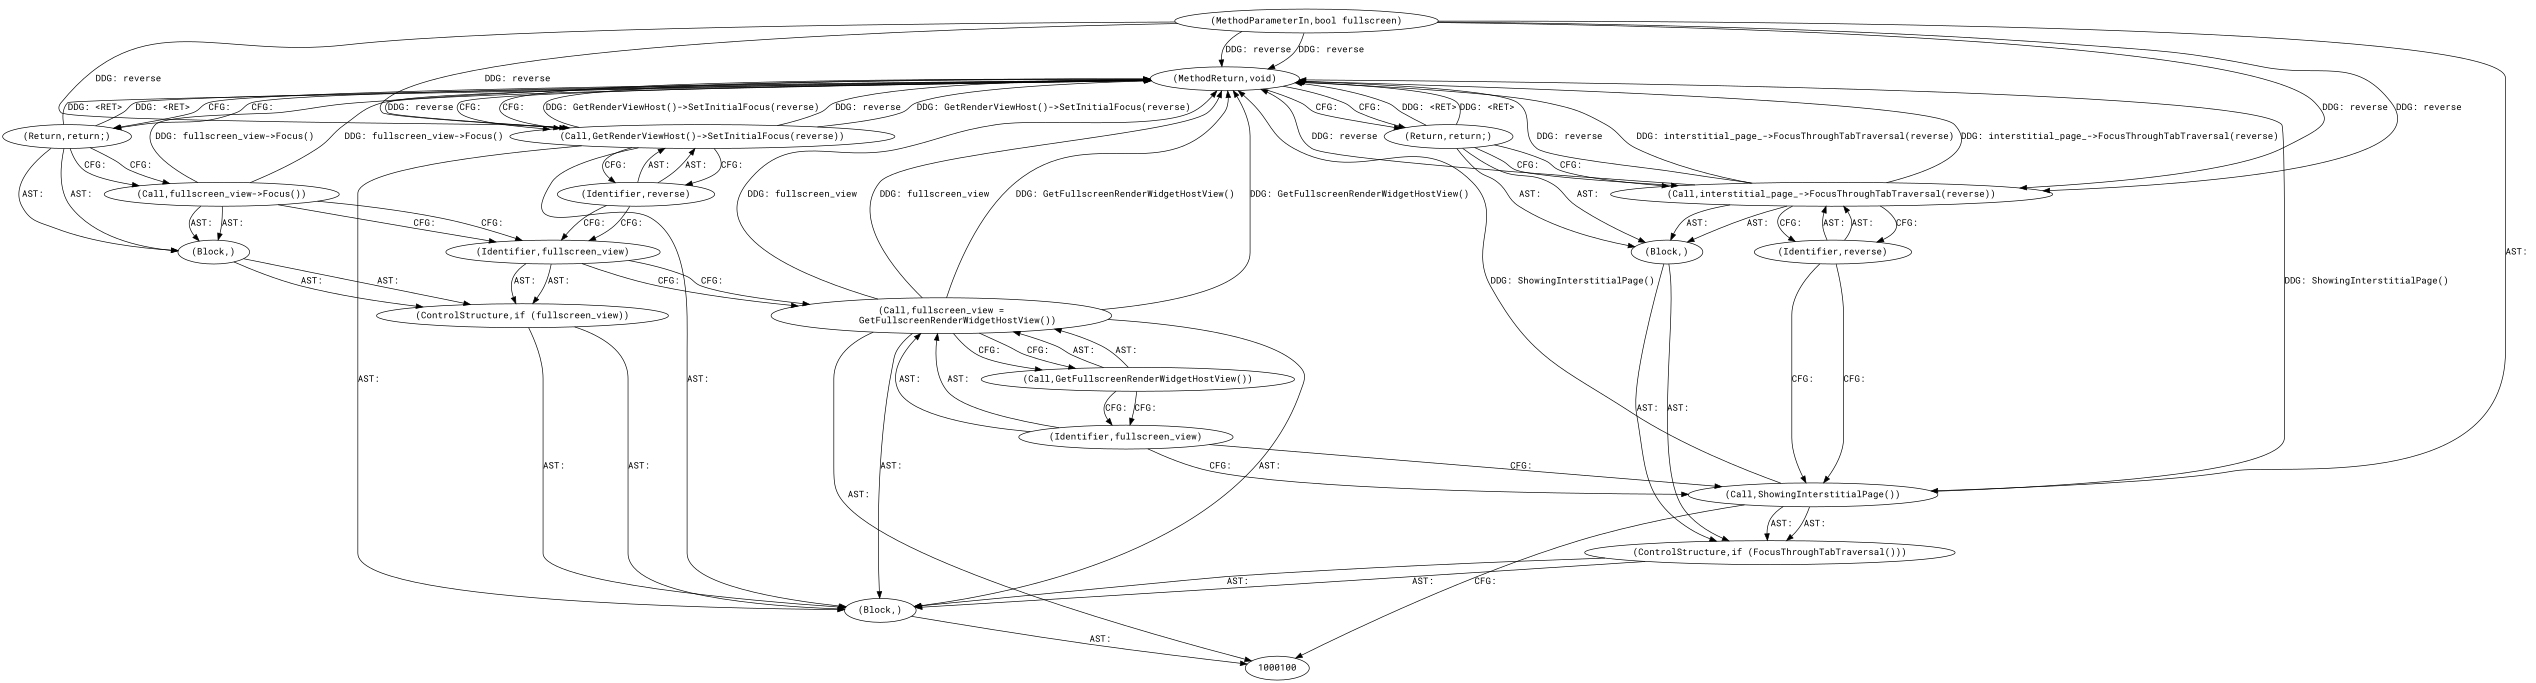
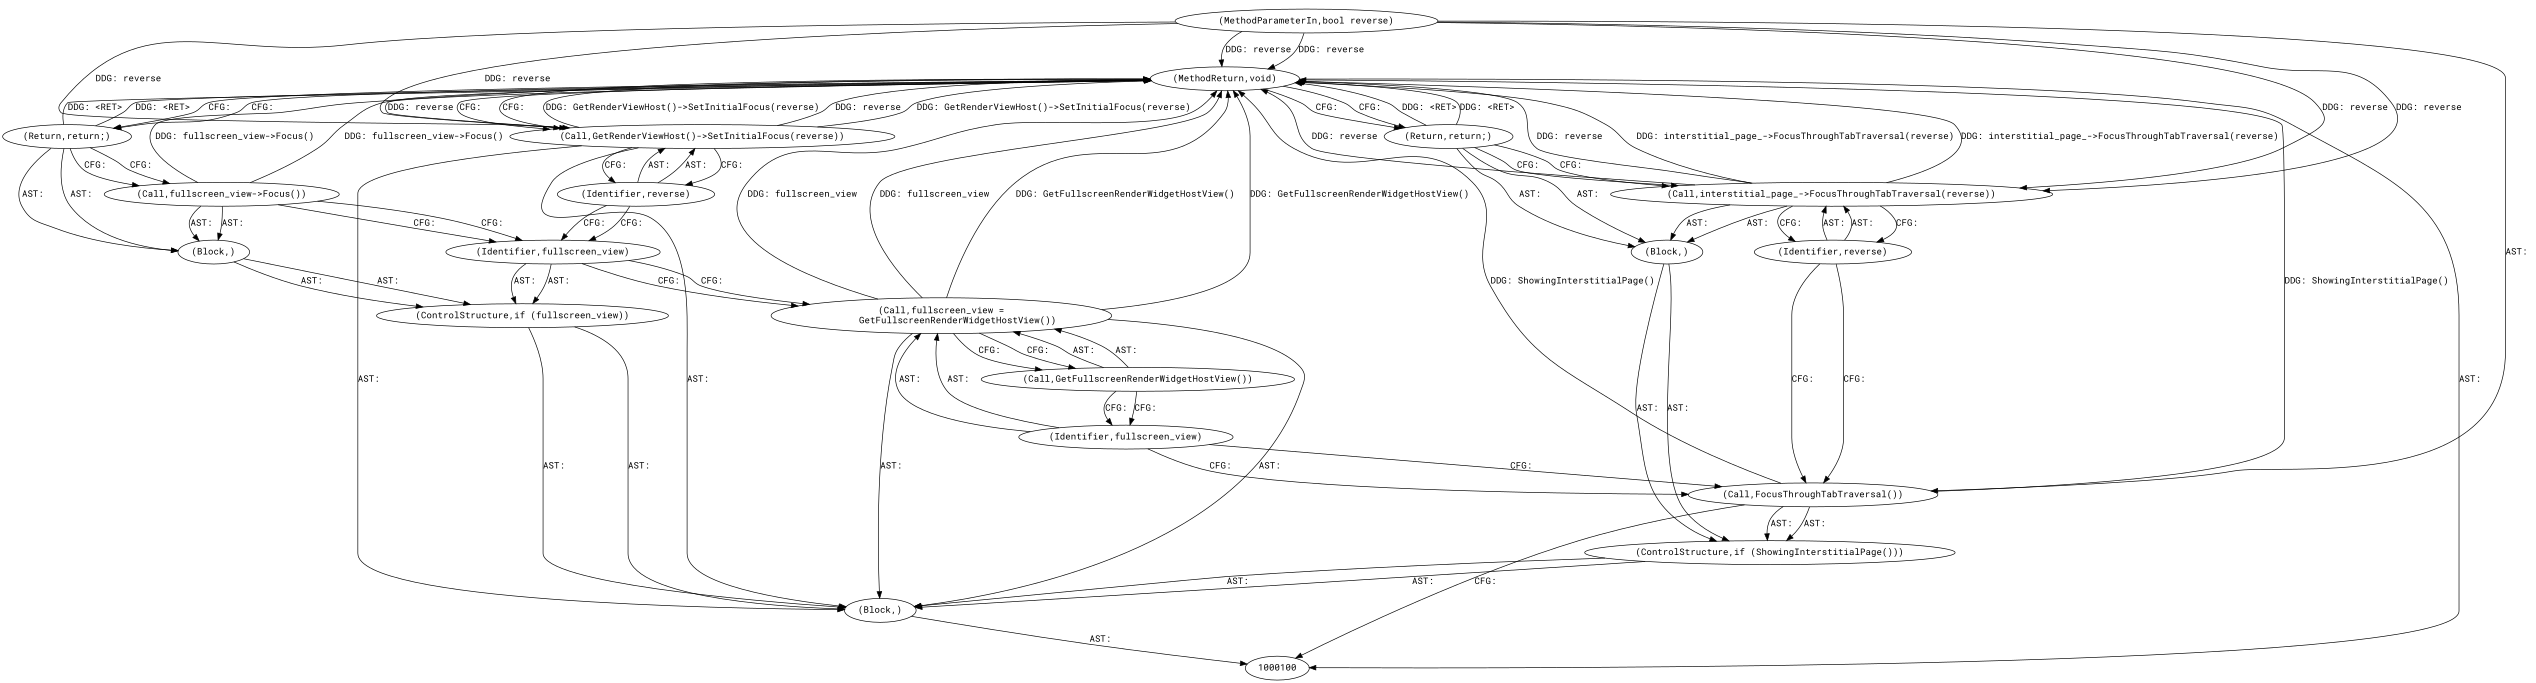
node "(MethodParameterIn,bool fullscreen)": label "(MethodParameterIn,bool fullscreen)" -> "(MethodParameterIn,bool reverse)"
node "(Call,ShowingInterstitialPage())": label "(Call,ShowingInterstitialPage())" -> "(Call,FocusThroughTabTraversal())"
node "(ControlStructure,if (FocusThroughTabTraversal()))": label "(ControlStructure,if (FocusThroughTabTraversal()))" -> "(ControlStructure,if (ShowingInterstitialPage()))"
edge "(Call,fullscreen_view = GetFullscreenRenderWidgetHostView())" -> "1000100": now "(MethodReturn,void)" -> "1000100"
